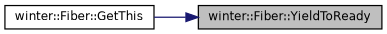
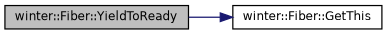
edge "winter::Fiber::GetThis" -> "winter::Fiber::YieldToReady": reversed
